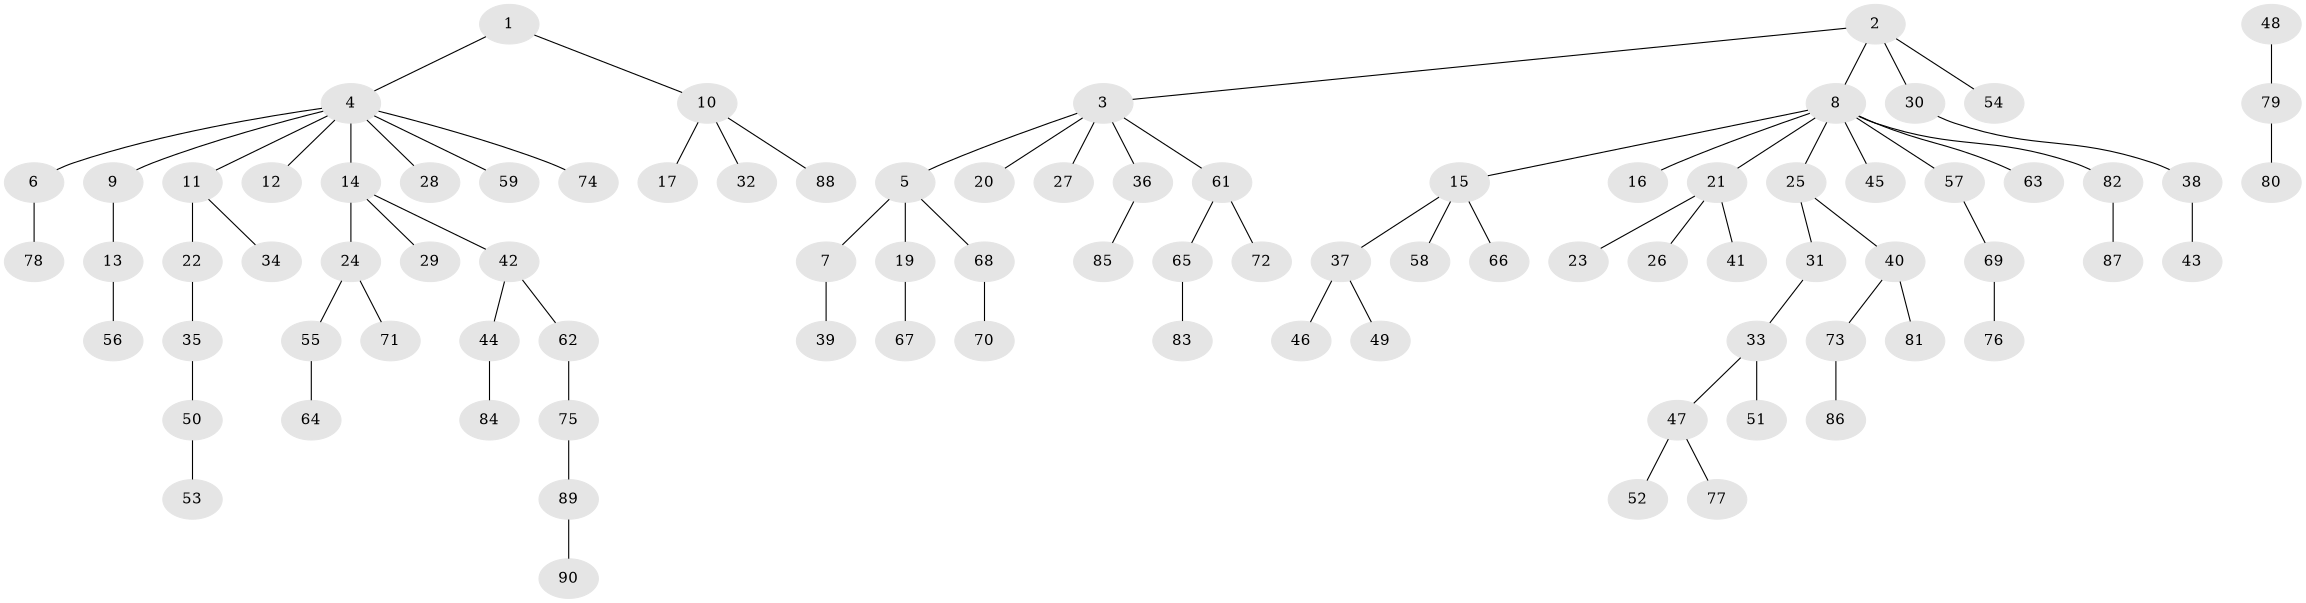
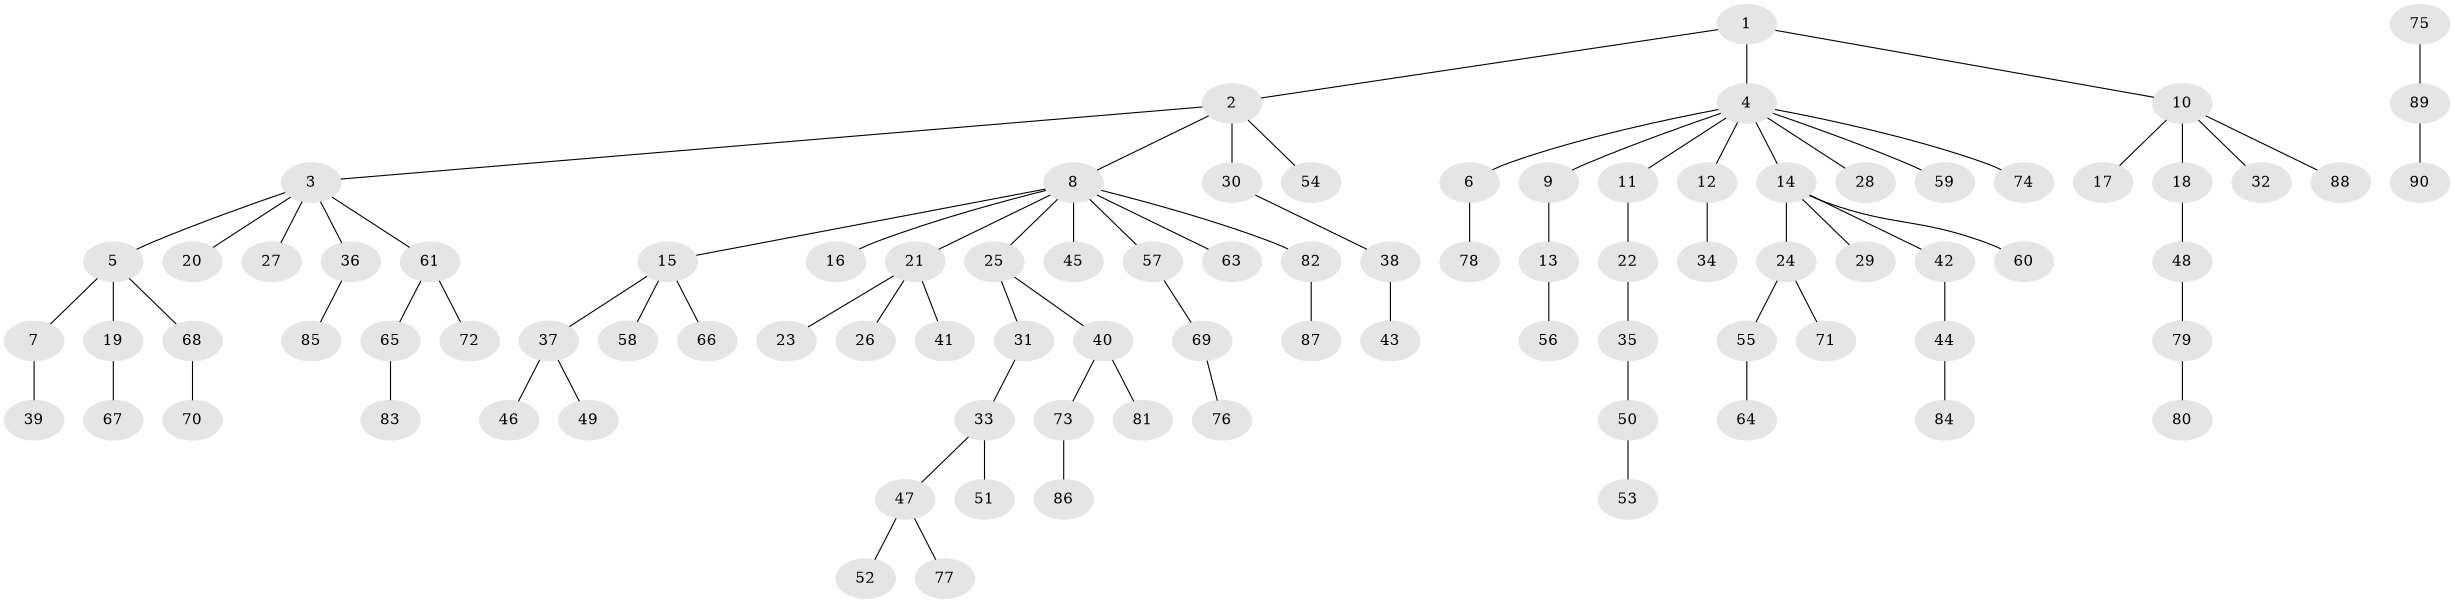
edge "1" -- "2": added
node "18": added
edge "11" -- "34": now "12" -- "34"
node "60": added
node "62": removed
